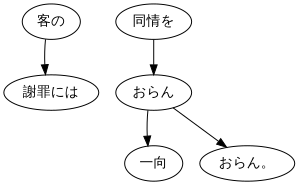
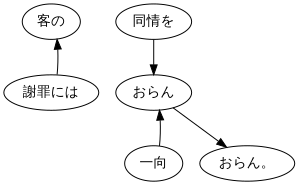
edge "客の" -> "謝罪には": reversed
edge "おらん" -> "一向": reversed
